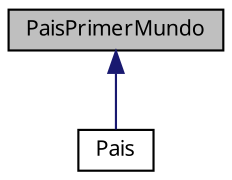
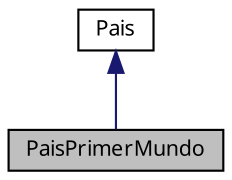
edge "Pais" -> "PaisPrimerMundo": reversed
